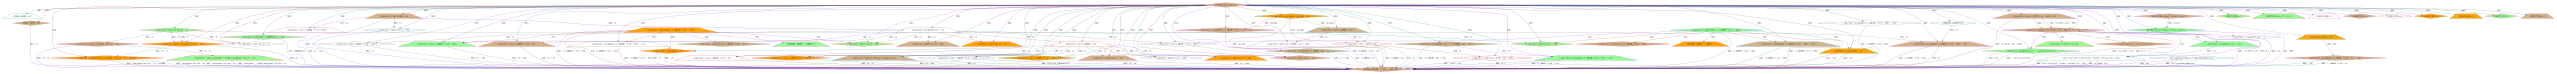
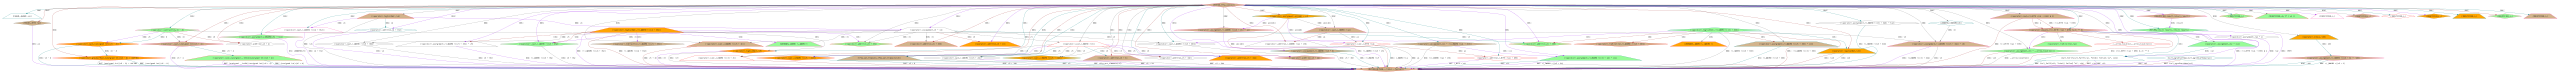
edge "(METHOD,tftp_connect)" -> "(<operator>.cast,(unsigned int)(v6 - 8))": now "(METHOD,tftp_connect)" -> "(<operator>.cast,(unsigned int)(v6 + 4))"
node "(<operator>.cast,(_DWORD *)a1)": color teal -> deeppink
node "(<operator>.cast,(_QWORD *)(v5 + 352))": shape trapezium -> diamond
node "(__errno_location,__errno_location())": fillcolor tan -> white
